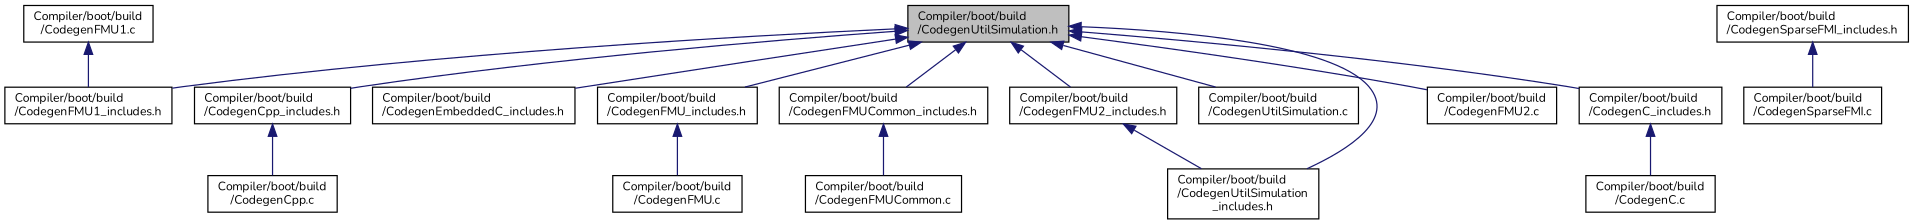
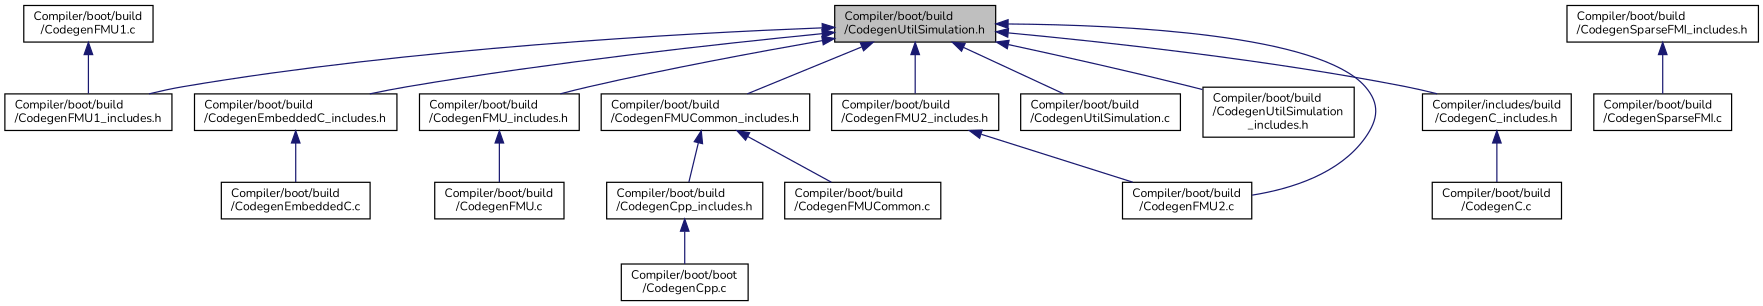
edge "Compiler/boot/build /CodegenCpp_includes.h" -> "Compiler/boot/build /CodegenUtilSimulation.h": now "Compiler/boot/build /CodegenCpp_includes.h" -> "Compiler/boot/build /CodegenFMUCommon_includes.h"
node "Compiler/boot/build /CodegenC_includes.h": label "Compiler/boot/build /CodegenC_includes.h" -> "Compiler/includes/build /CodegenC_includes.h"
edge "Compiler/boot/build /CodegenUtilSimulation _includes.h" -> "Compiler/boot/build /CodegenFMU2_includes.h": now "Compiler/boot/build /CodegenFMU2.c" -> "Compiler/boot/build /CodegenFMU2_includes.h"
node "Compiler/boot/build /CodegenCpp.c": label "Compiler/boot/build /CodegenCpp.c" -> "Compiler/boot/boot /CodegenCpp.c"
node "Compiler/boot/build /CodegenEmbeddedC.c": added
